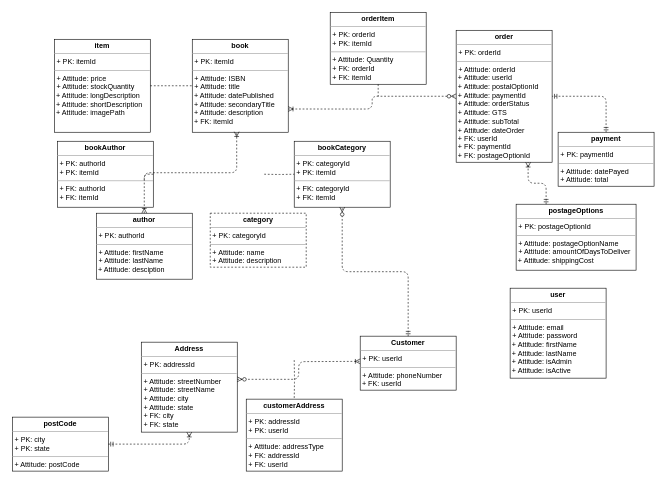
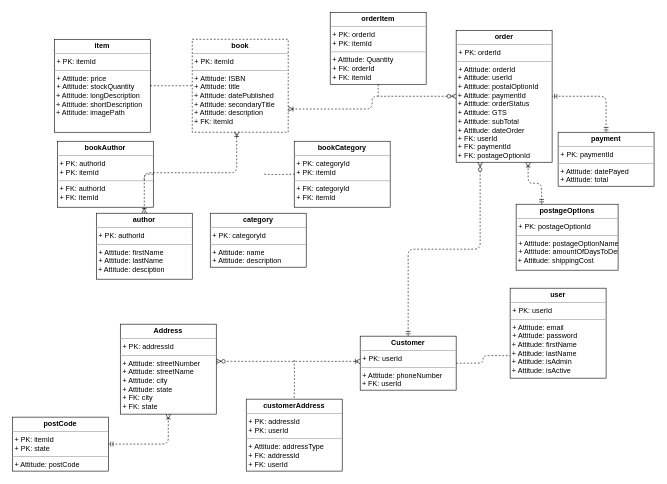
node "book + PK: itemId + Attitude: ISBN + Attitude: title + Attitude: datePublished + Attitude: secondaryTitle + Attitude: description + FK: itemId": style solid -> dashed
node "postageOptions + PK: postageOptionId + Attitude: postageOptionName + Attitude: amountOfDaysToDeliver + Attitude: shippingCost": size 120x66 -> 102x66
node "category + PK: categoryId + Attitude: name + Attitude: description": style dashed -> solid
edge "bookCategory + PK: categoryId + PK: itemId + FK: categoryId + FK: itemId" -- "Customer + PK: userId + Attitude: phoneNumber + FK: userId": now "order + PK: orderId + Attitude: orderId + Attitude: userId + Attitude: postalOptionId + Attitude: paymentId + Attitude: orderStatus + Attitude: GTS + Attitude: subTotal + Attitude: dateOrder + FK: userId + FK: paymentId + FK: postageOptionId" -- "Customer + PK: userId + Attitude: phoneNumber + FK: userId"
edge "user + PK: userId + Attitude: email + Attitude: password + Attitude: firstName + Attitude: lastName + Attitude: isAdmin + Attitude: isActive" -- "Customer + PK: userId + Attitude: phoneNumber + FK: userId": added
node "Address + PK: addressId + Attitude: streetNumber + Attitude: streetName + Attitude: city + Attitude: state + FK: city + FK: state": moved (189, 387) -> (168, 369)
node "postCode + PK: city + PK: state + Attitude: postCode": label "postCode + PK: city + PK: state + Attitude: postCode" -> "postCode + PK: itemId + PK: state + Attitude: postCode"
